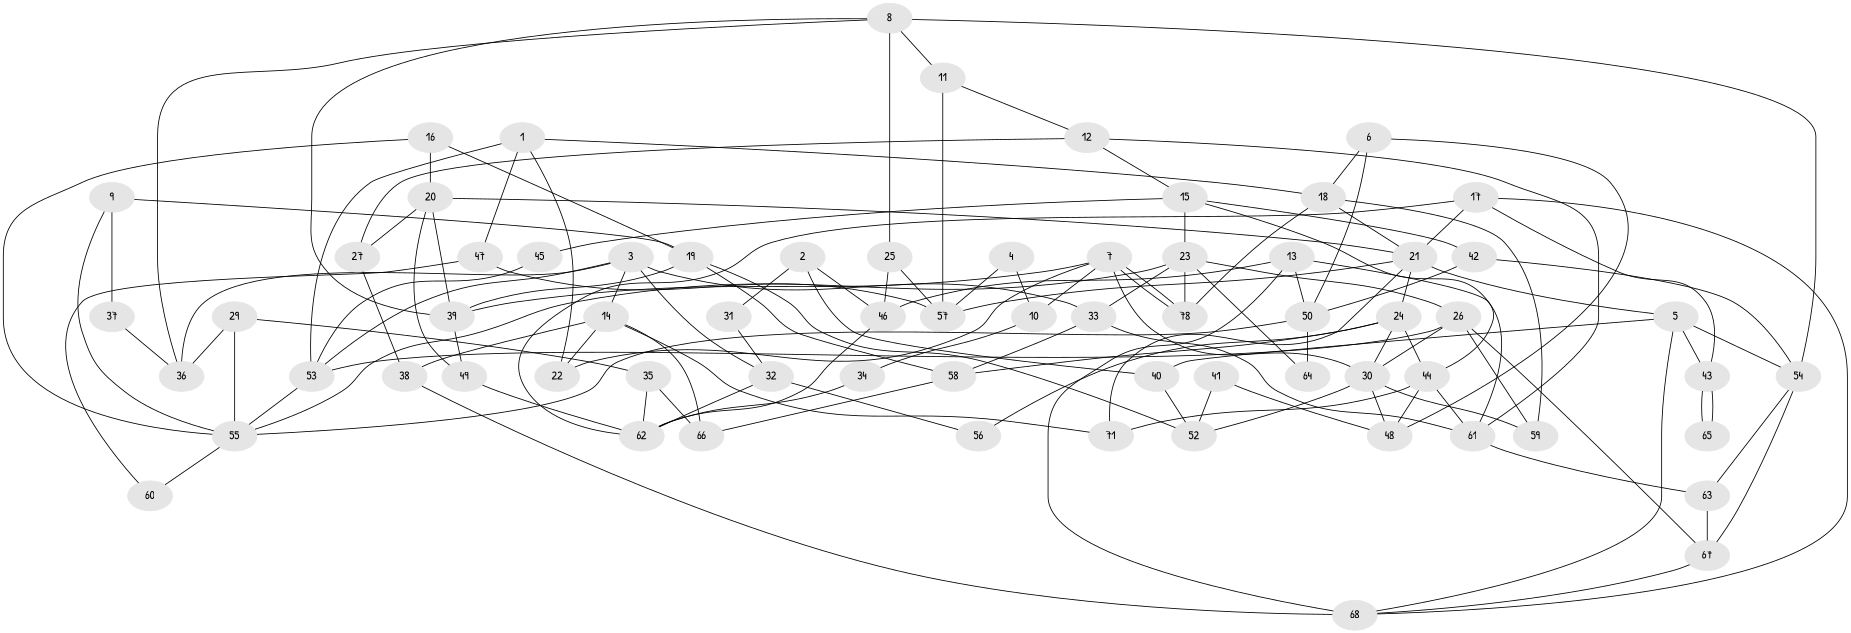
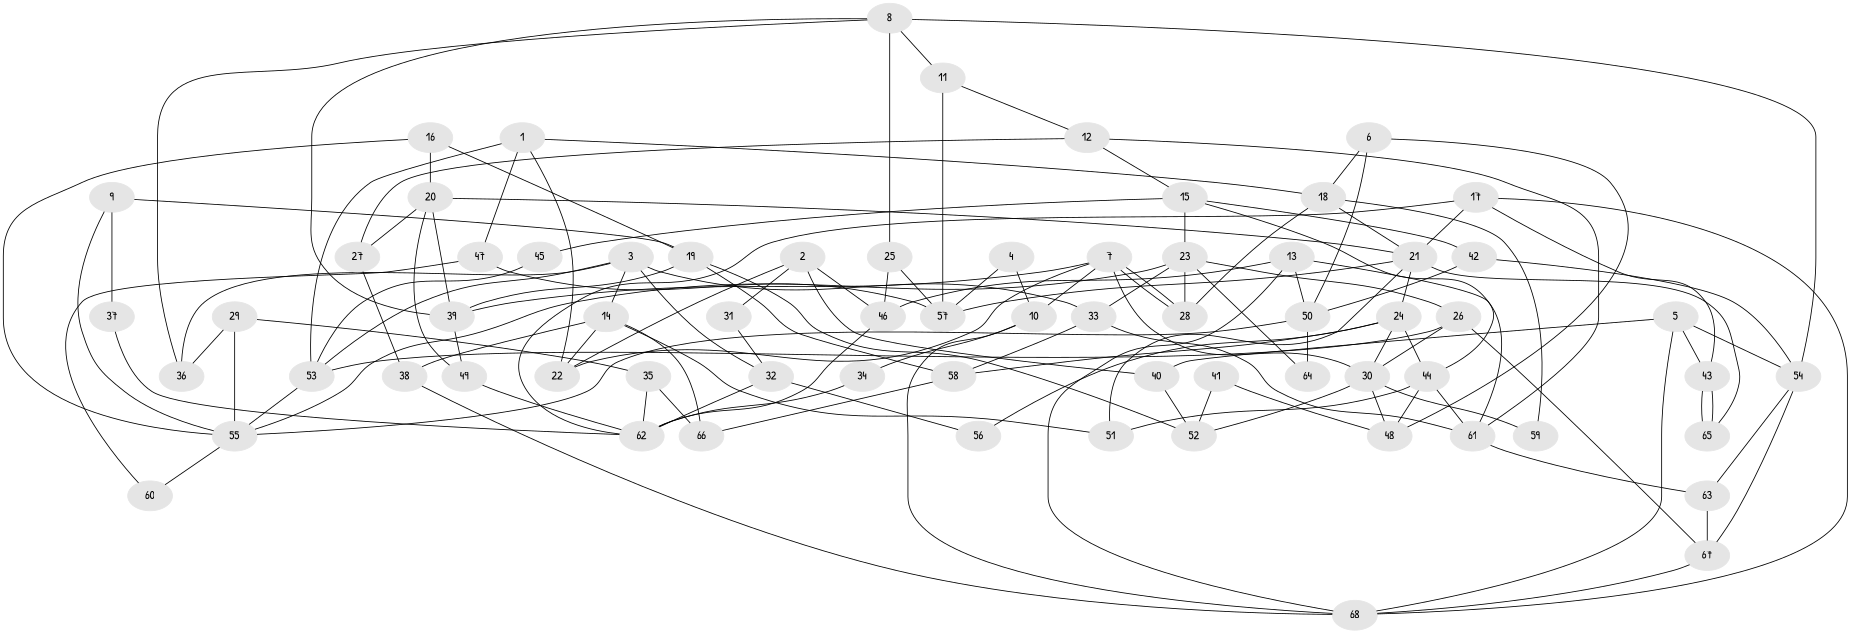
edge "21" -- "5": now "21" -- "65"
edge "2" -- "22": added
node "78": label "78" -> "28"
edge "37" -- "36": now "37" -- "62"
edge "26" -- "59": removed
node "71": label "71" -> "51"
edge "10" -- "68": added
